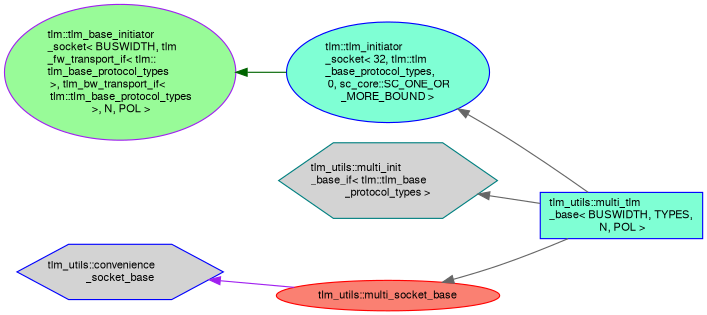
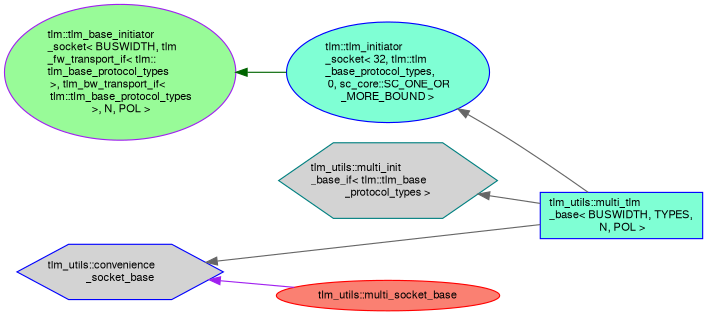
edge "tlm_utils::multi_tlm _base< BUSWIDTH, TYPES, N, POL >" -> "tlm_utils::multi_socket_base": now "tlm_utils::multi_tlm _base< BUSWIDTH, TYPES, N, POL >" -> "tlm_utils::convenience _socket_base"
